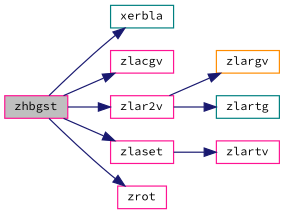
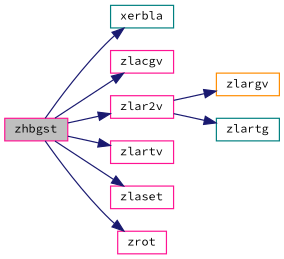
edge "zlaset" -> "zlartv": now "zhbgst" -> "zlartv"
